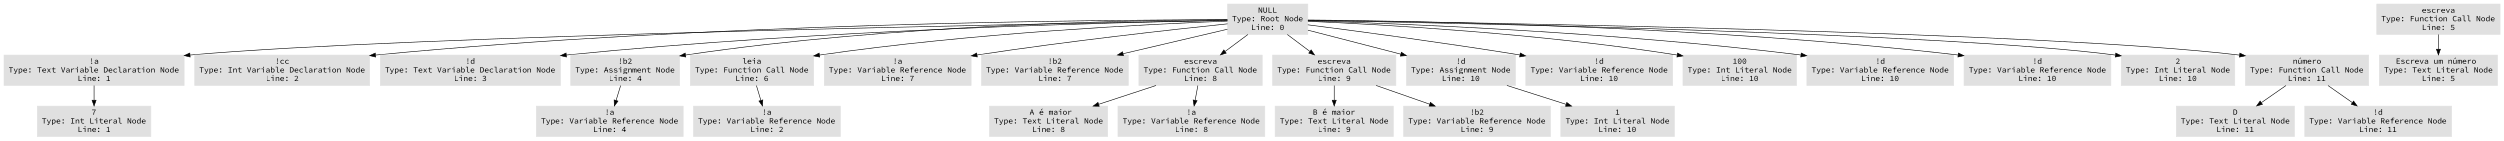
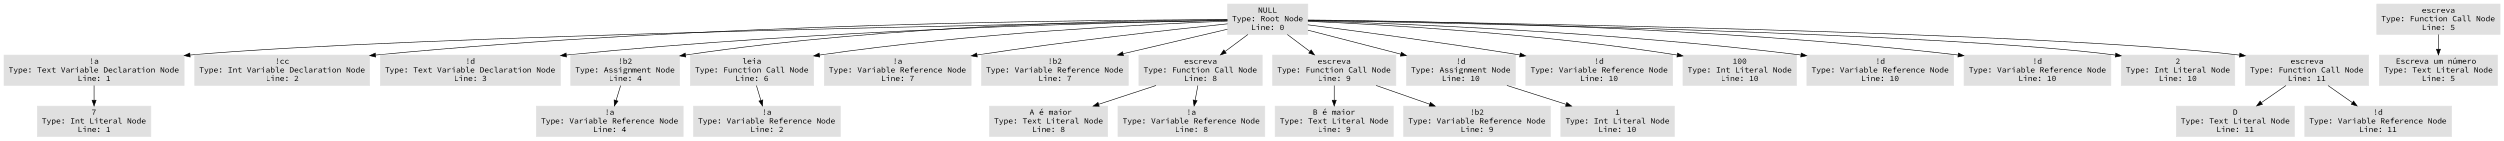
node "número Type: Function Call Node Line: 11": label "número Type: Function Call Node Line: 11" -> "escreva Type: Function Call Node Line: 11"
